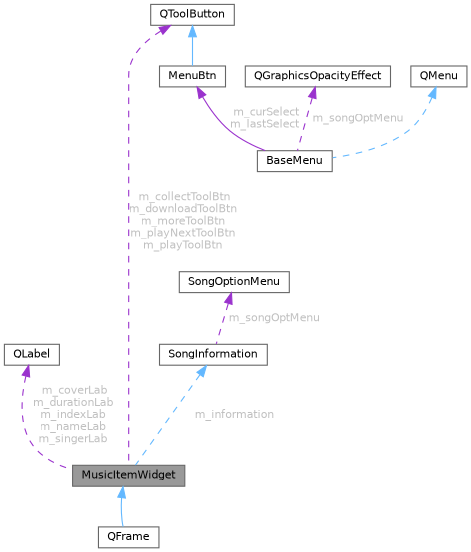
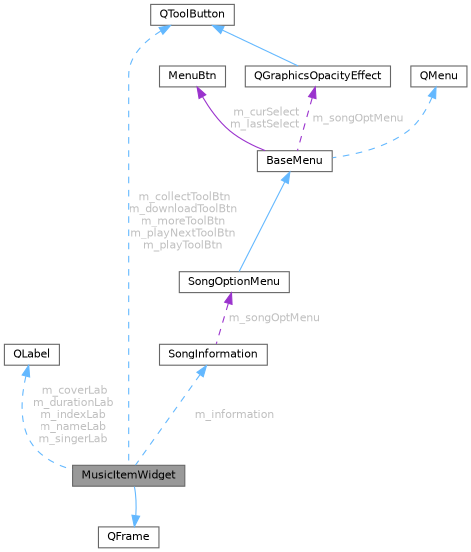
edge "MenuBtn" -> "QToolButton": now "QGraphicsOpacityEffect" -> "QToolButton"
edge "SongOptionMenu" -> "BaseMenu": added
edge "MusicItemWidget" -> "QToolButton": color darkorchid3 -> steelblue1
edge "MusicItemWidget" -> "QLabel": color darkorchid3 -> steelblue1
edge "QFrame" -> "MusicItemWidget": reversed
